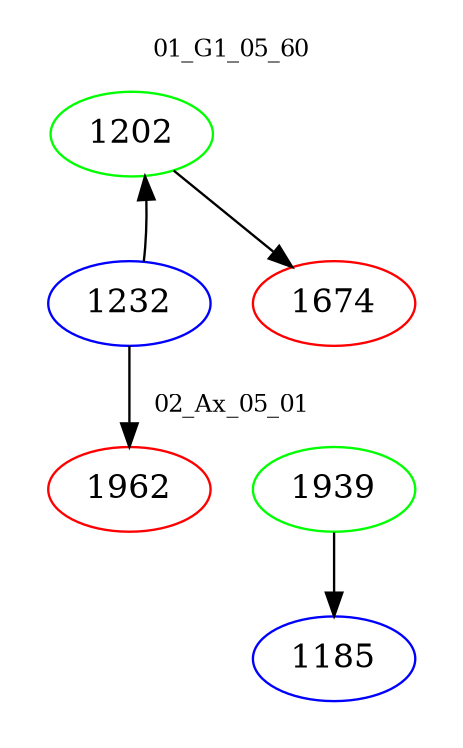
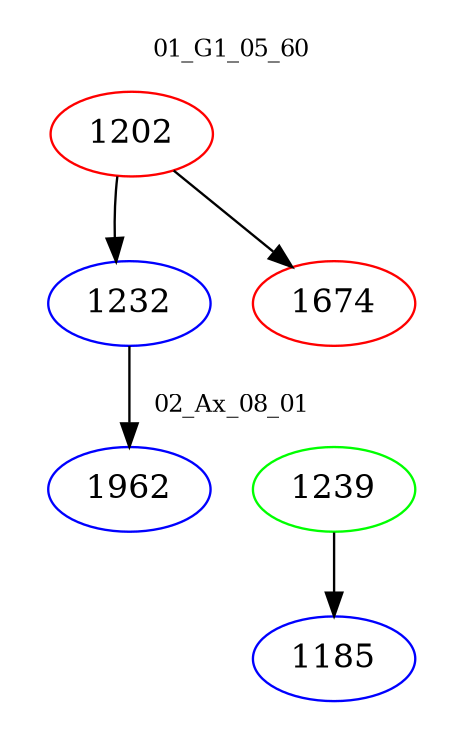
node "1202": color green -> red
edge "1232" -> "1202": reversed
cluster "02_Ax_05_01": label "02_Ax_05_01" -> "02_Ax_08_01"
node "1962": color red -> blue
node "1939": label "1939" -> "1239"
